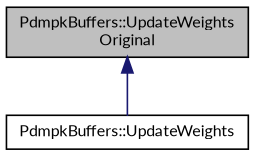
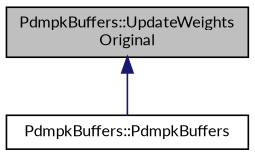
node "PdmpkBuffers::UpdateWeights": label "PdmpkBuffers::UpdateWeights" -> "PdmpkBuffers::PdmpkBuffers"
